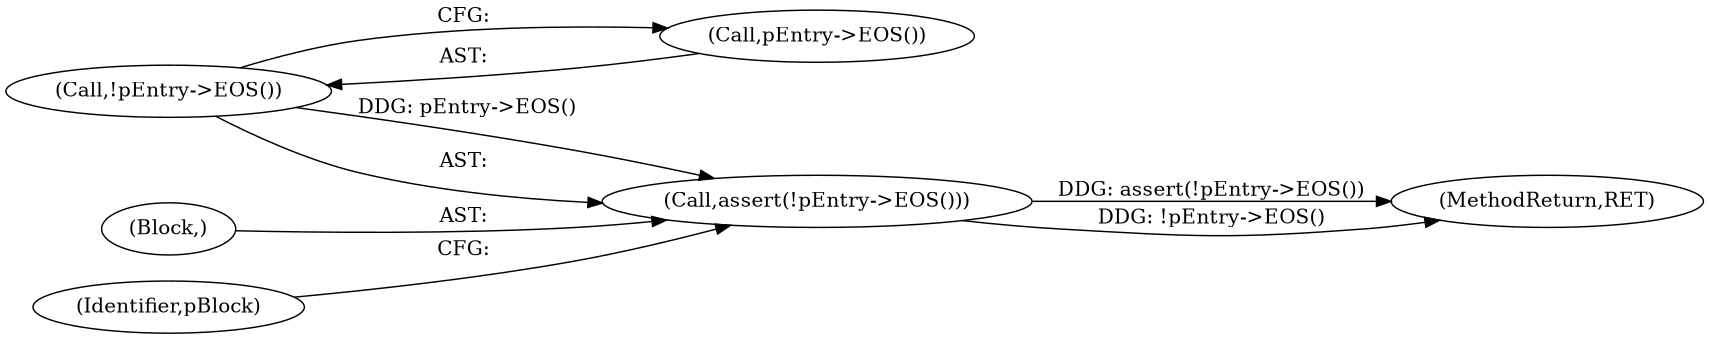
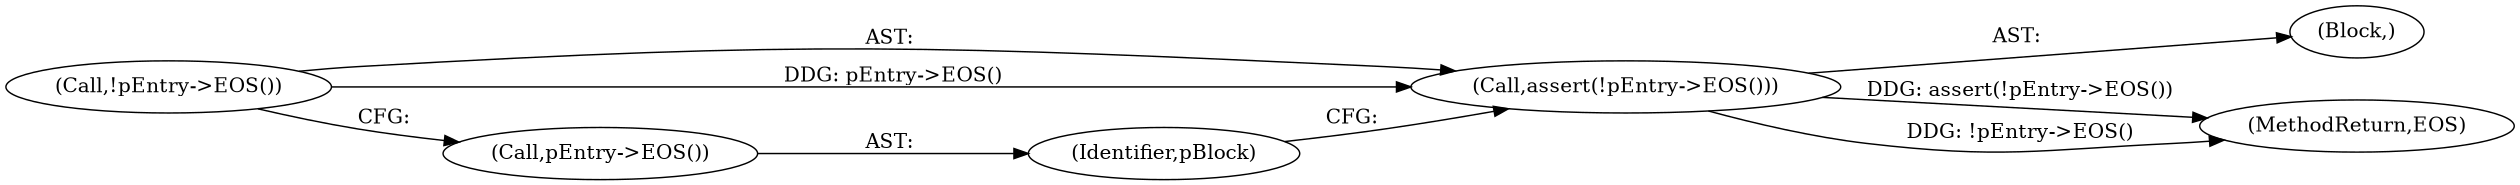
edge "(Call,pEntry->EOS())" -> "(Call,!pEntry->EOS())": now "(Call,pEntry->EOS())" -> "(Identifier,pBlock)"
node "(MethodReturn,RET)": label "(MethodReturn,RET)" -> "(MethodReturn,EOS)"
edge "(Block,)" -> "(Call,assert(!pEntry->EOS()))": reversed
